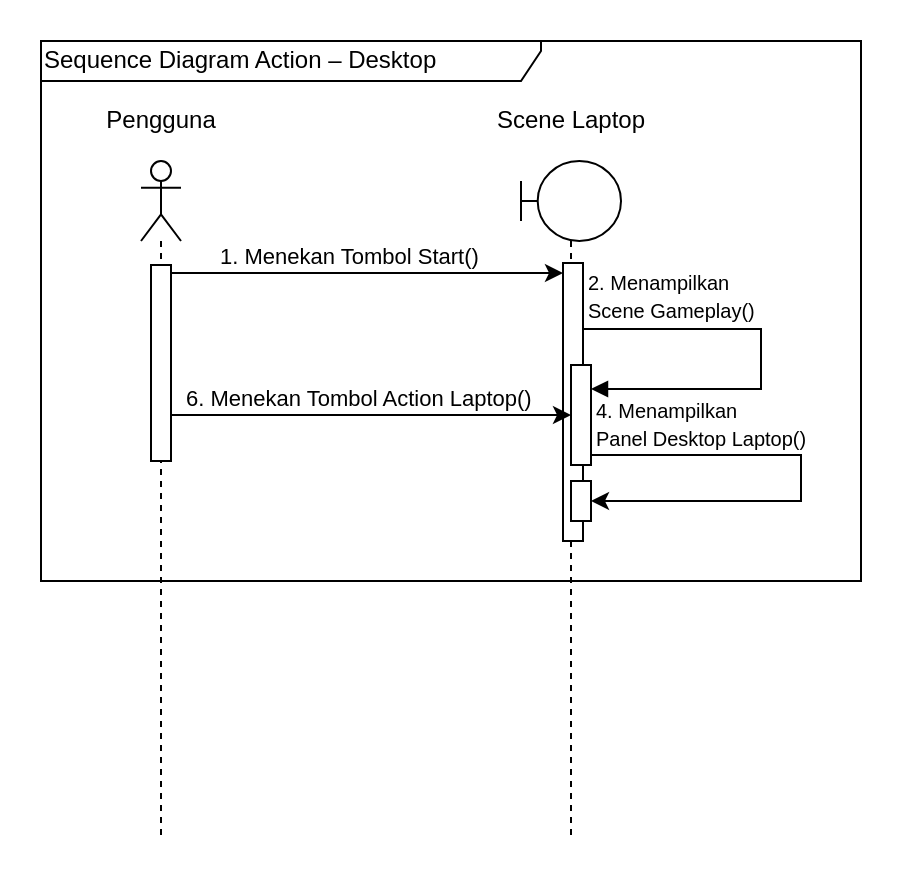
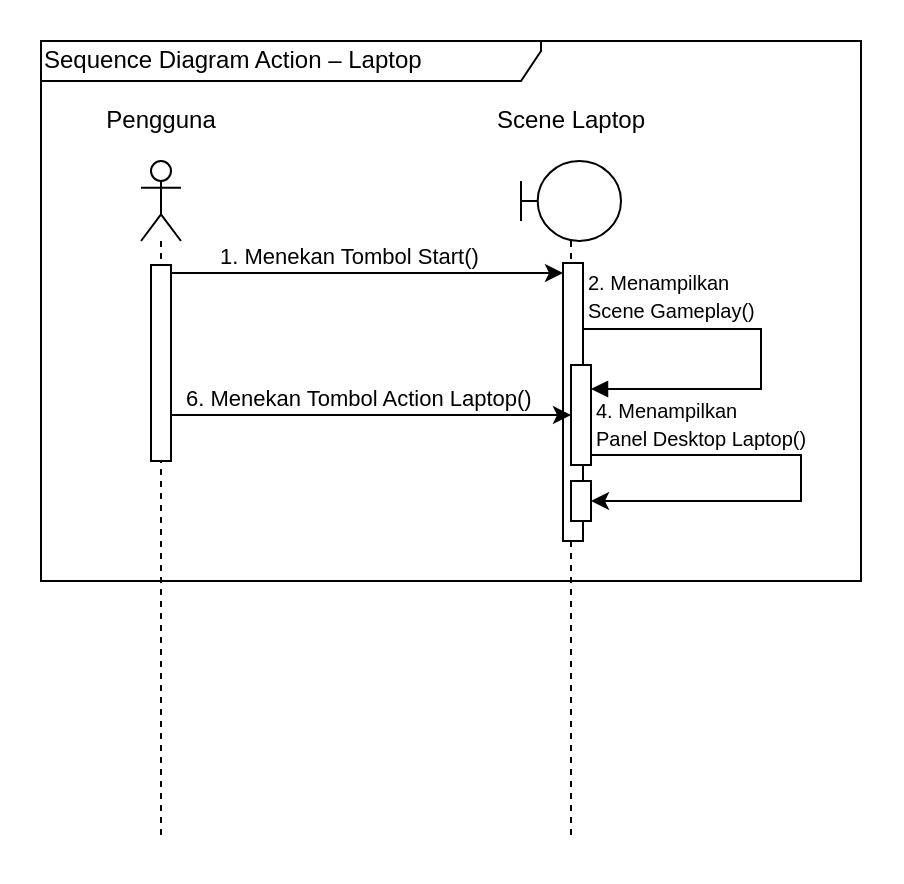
node "Sequence Diagram Action – Desktop": label "Sequence Diagram Action – Desktop" -> "Sequence Diagram Action – Laptop"
